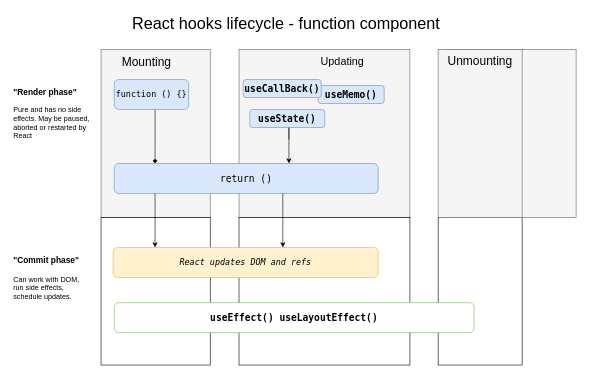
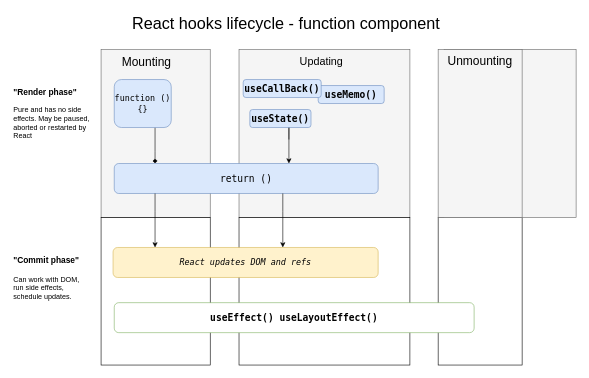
node "Updating": moved (342, 62) -> (321, 62)
node "function () {}": size 74x30 -> 57x48
node "useState()": size 75x18 -> 61x18
